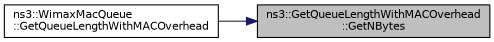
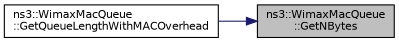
node "ns3::GetQueueLengthWithMACOverhead ::GetNBytes": label "ns3::GetQueueLengthWithMACOverhead ::GetNBytes" -> "ns3::WimaxMacQueue ::GetNBytes"
